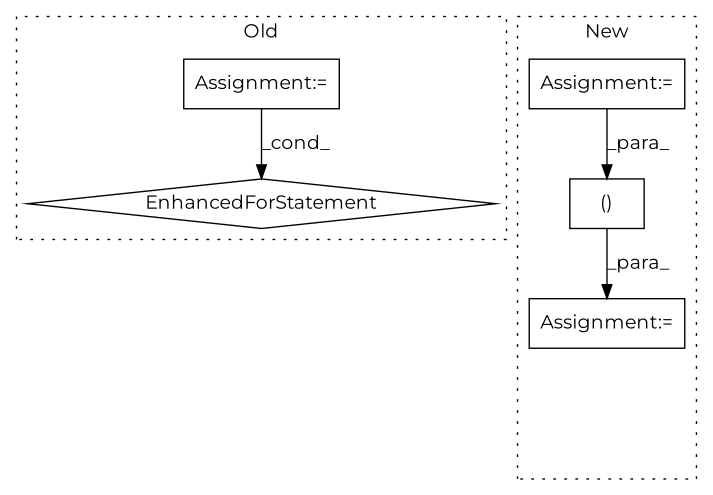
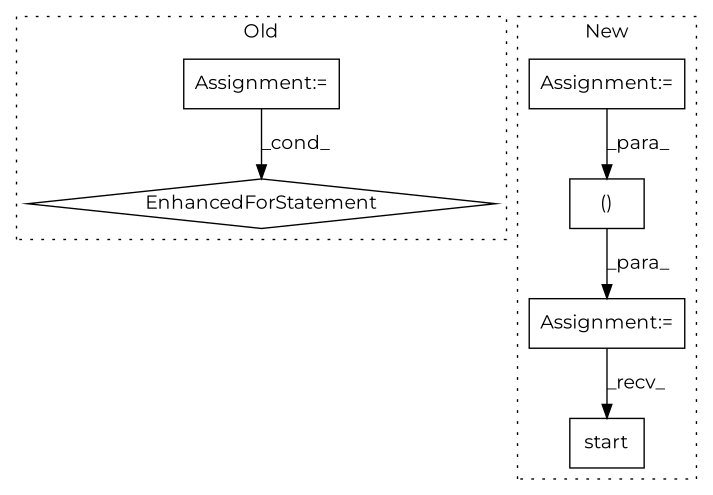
node "start": added
